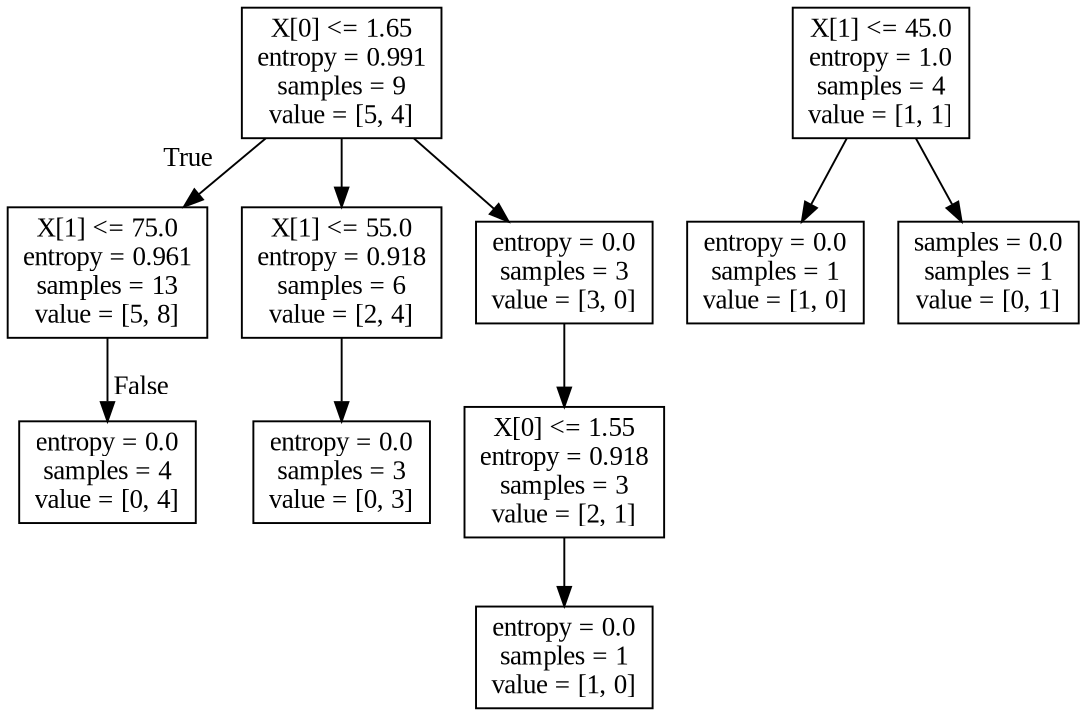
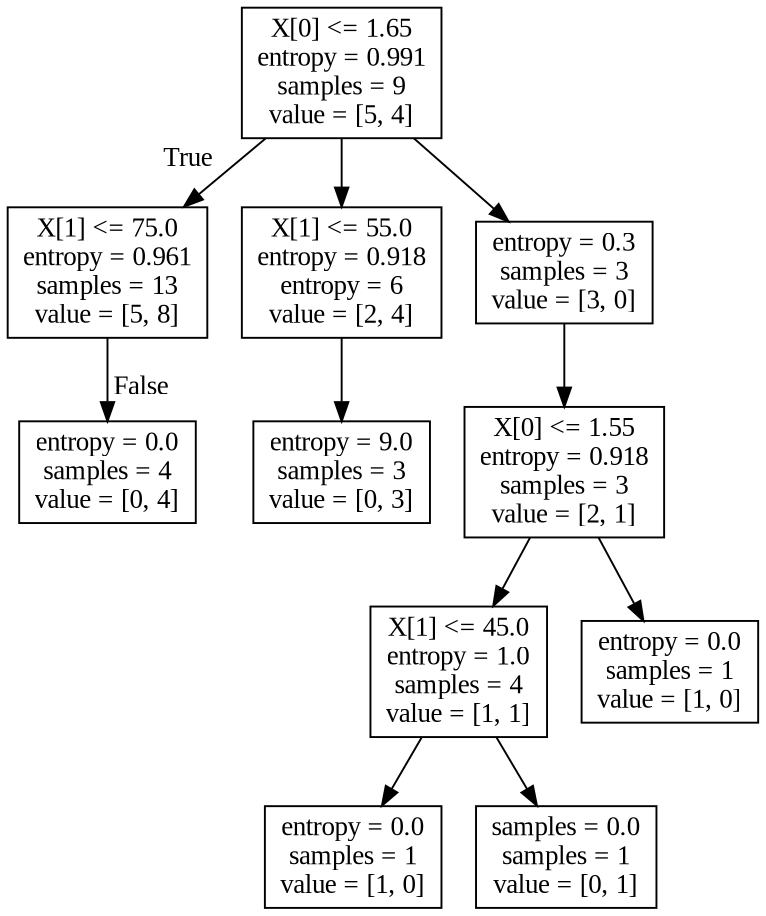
node "X[1] <= 55.0 entropy = 0.918 samples = 6 value = [2, 4]": label "X[1] <= 55.0 entropy = 0.918 samples = 6 value = [2, 4]" -> "X[1] <= 55.0 entropy = 0.918 entropy = 6 value = [2, 4]"
node "entropy = 0.0 samples = 3 value = [3, 0]": label "entropy = 0.0 samples = 3 value = [3, 0]" -> "entropy = 0.3 samples = 3 value = [3, 0]"
node "entropy = 0.0 samples = 3 value = [0, 3]": label "entropy = 0.0 samples = 3 value = [0, 3]" -> "entropy = 9.0 samples = 3 value = [0, 3]"
edge "X[0] <= 1.55 entropy = 0.918 samples = 3 value = [2, 1]" -> "X[1] <= 45.0 entropy = 1.0 samples = 4 value = [1, 1]": added
